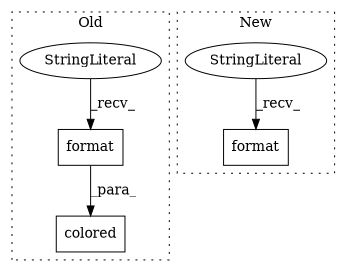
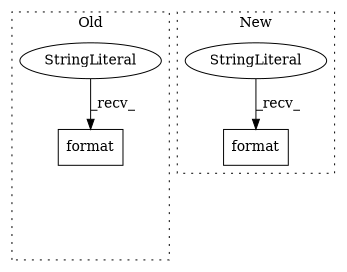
node "colored": removed
